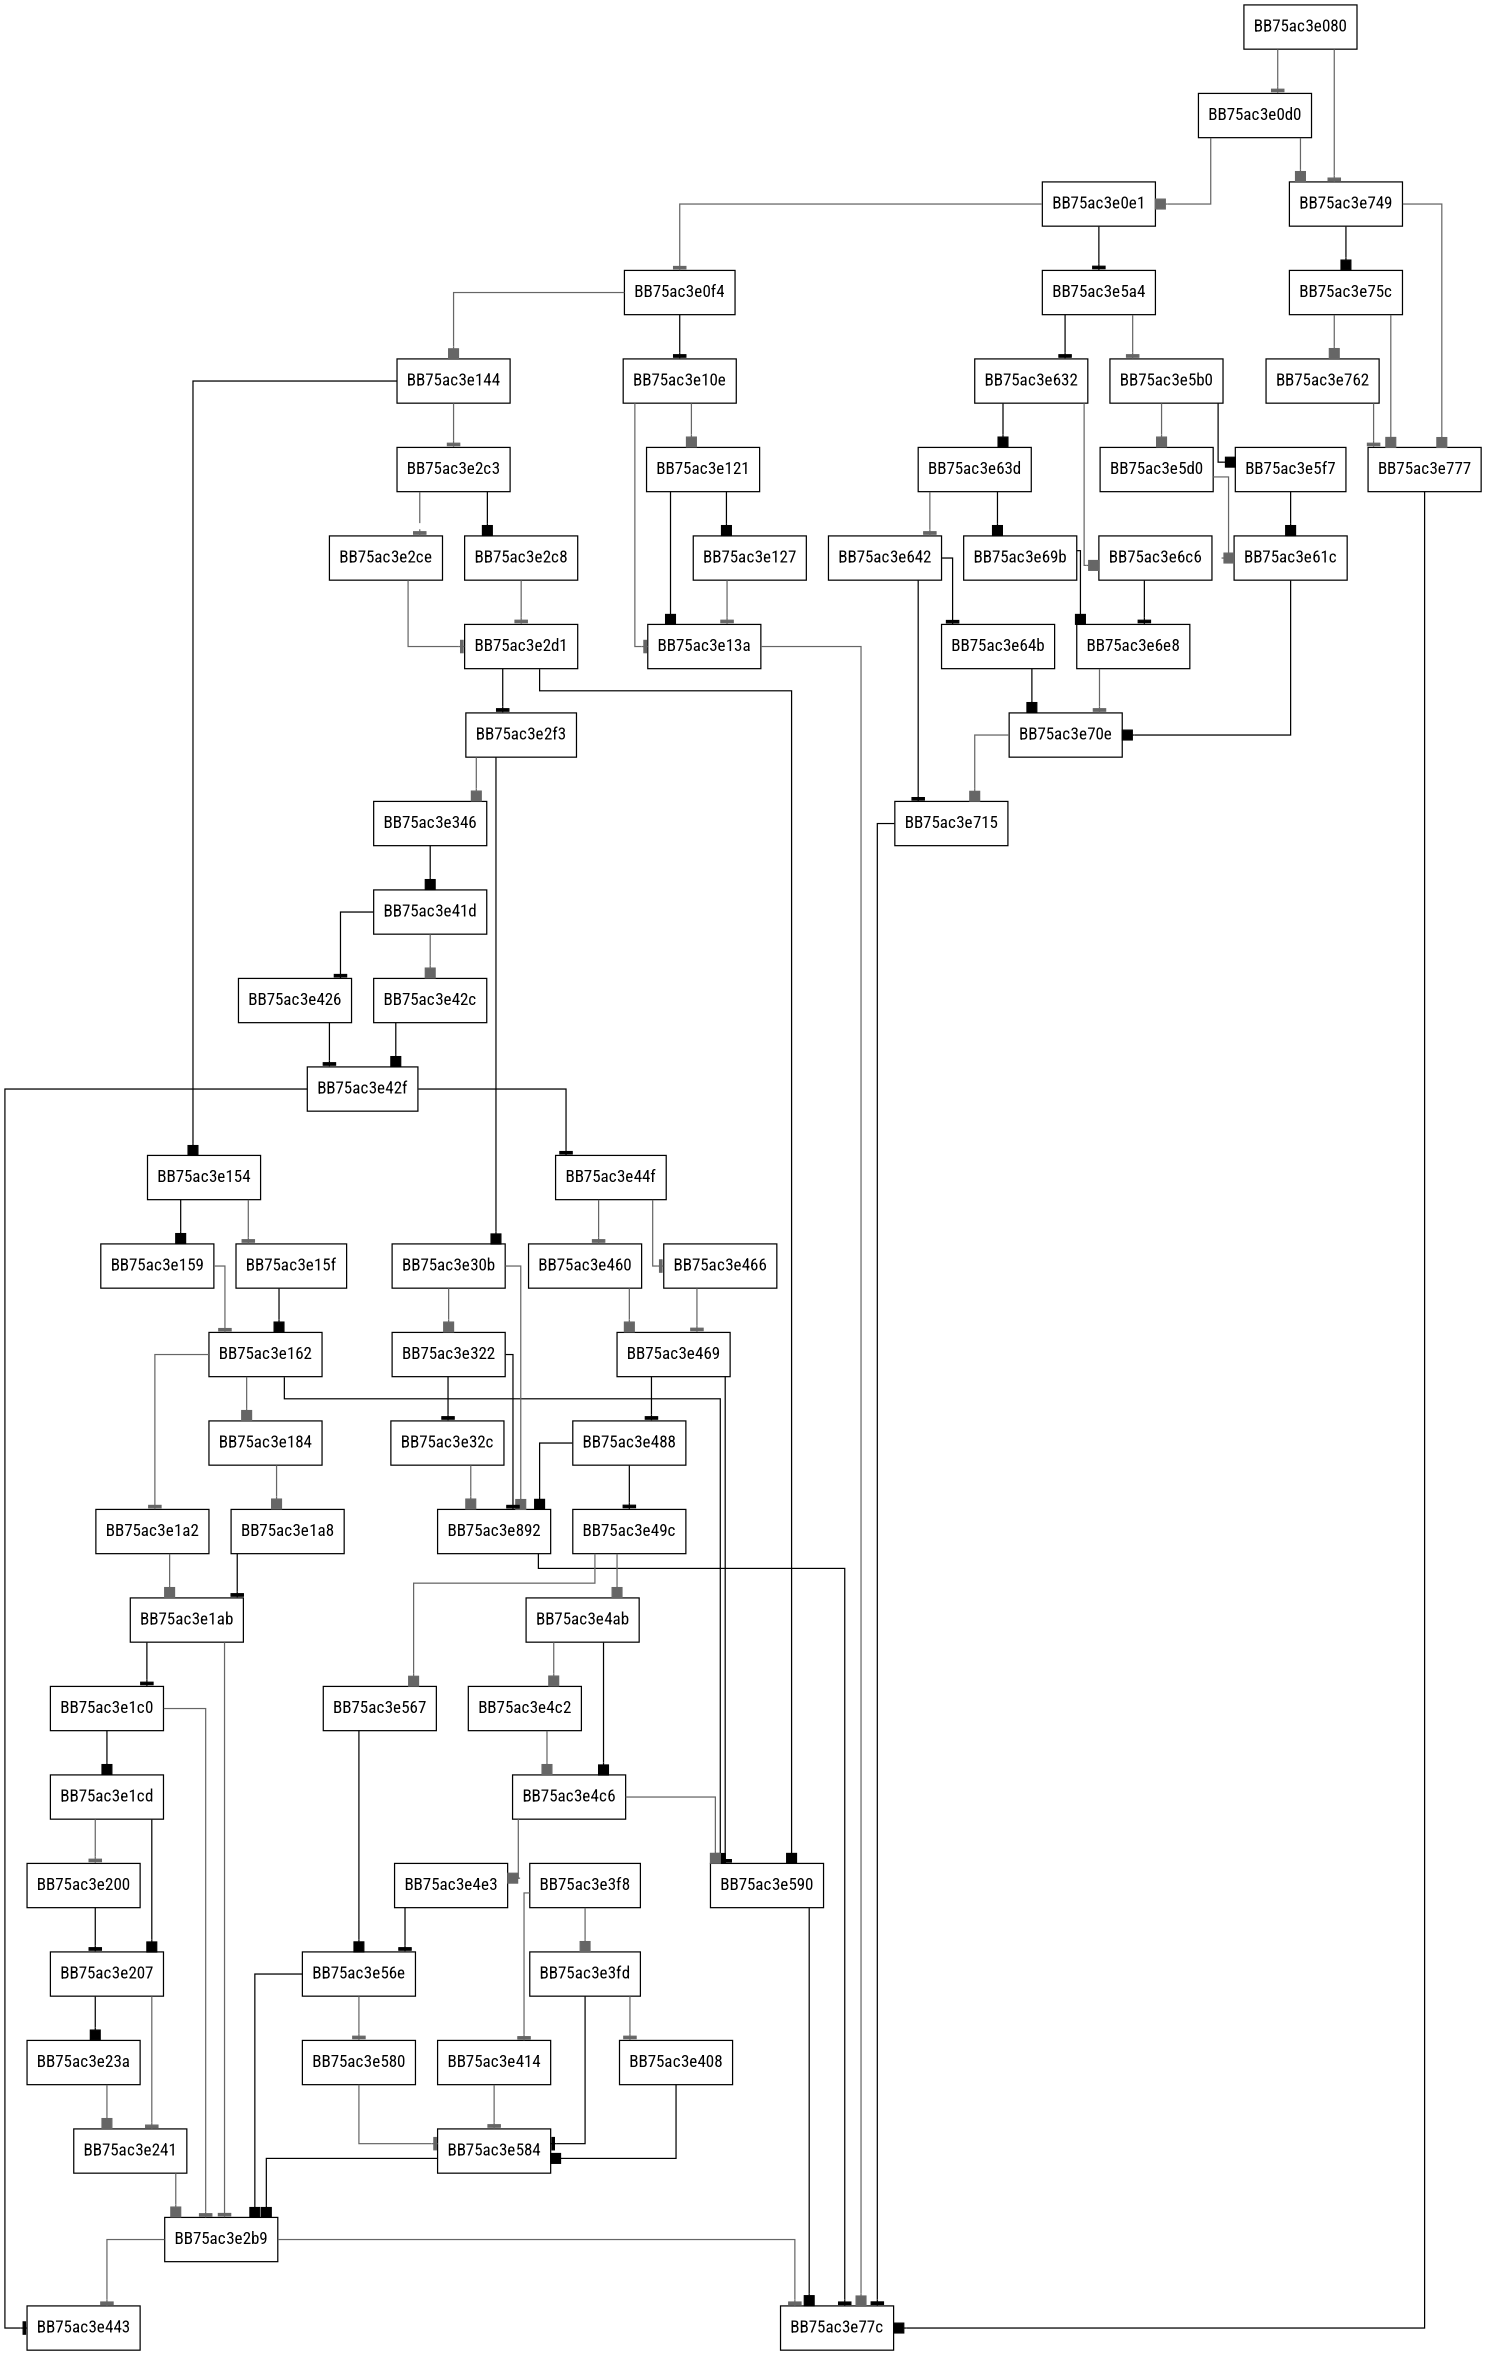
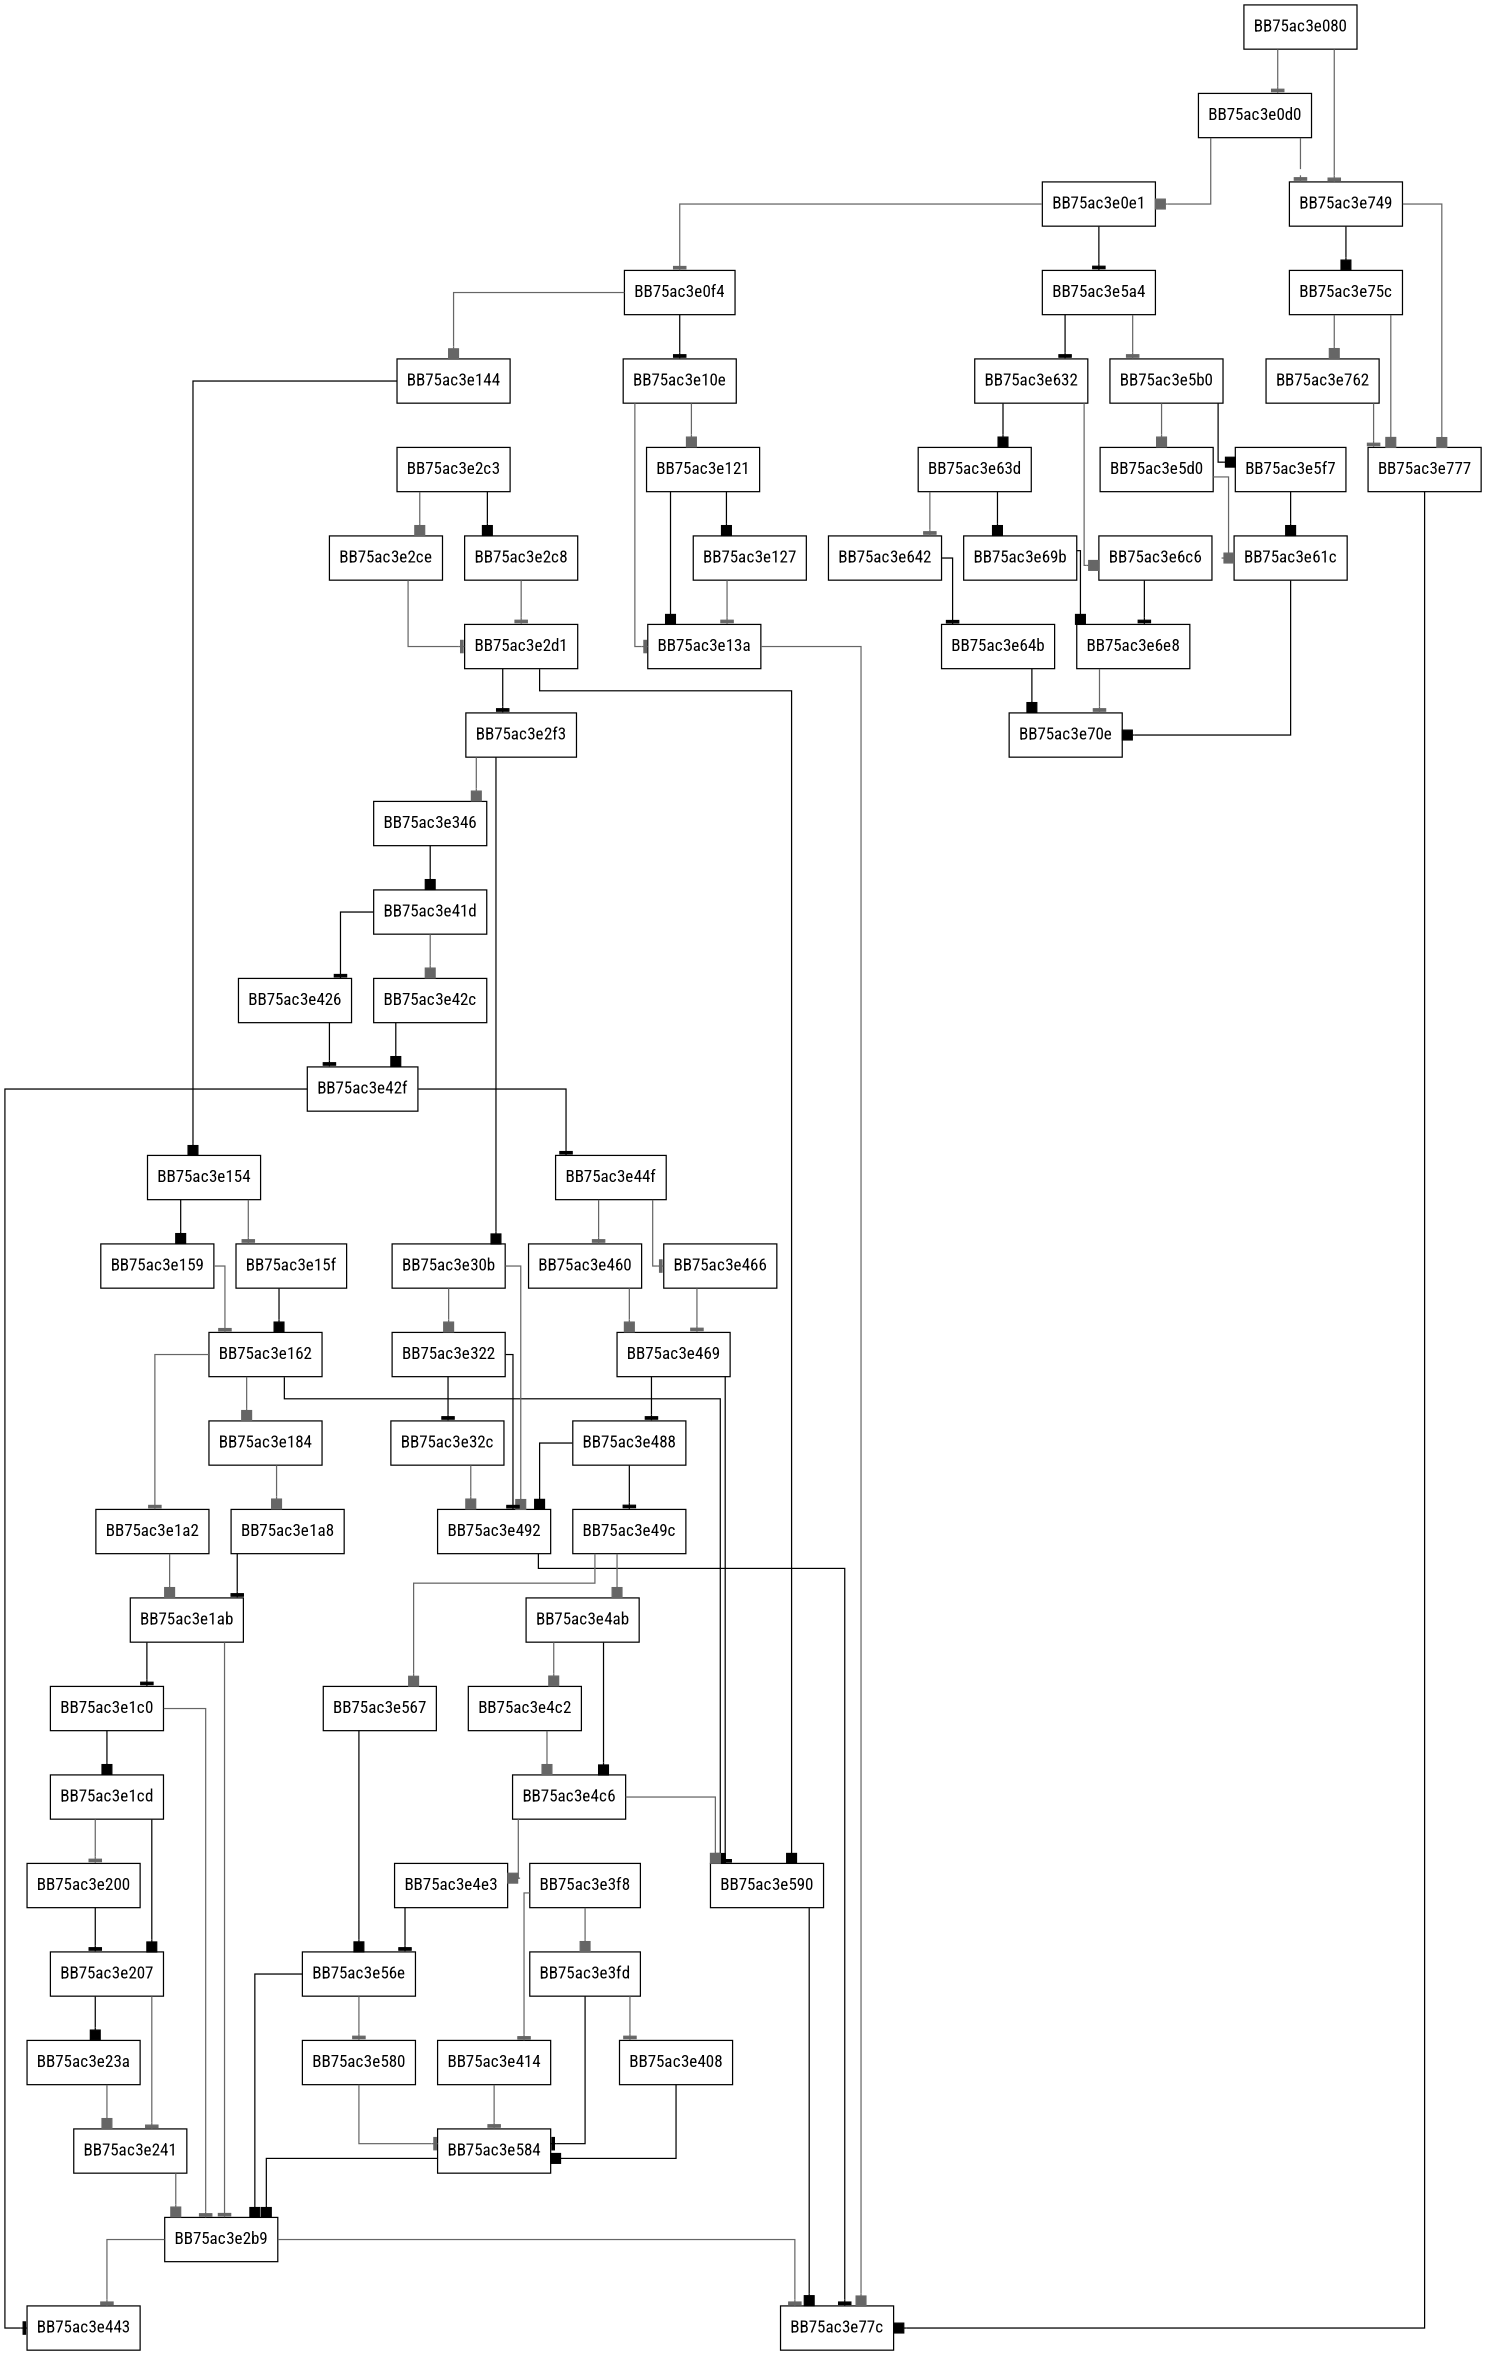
edge "BB75ac3e0d0" -> "BB75ac3e749": arrowhead box -> tee
edge "BB75ac3e144" -> "BB75ac3e2c3": removed
edge "BB75ac3e2c3" -> "BB75ac3e2ce": arrowhead tee -> box
node "BB75ac3e715": removed
node "BB75ac3e892": label "BB75ac3e892" -> "BB75ac3e492"
